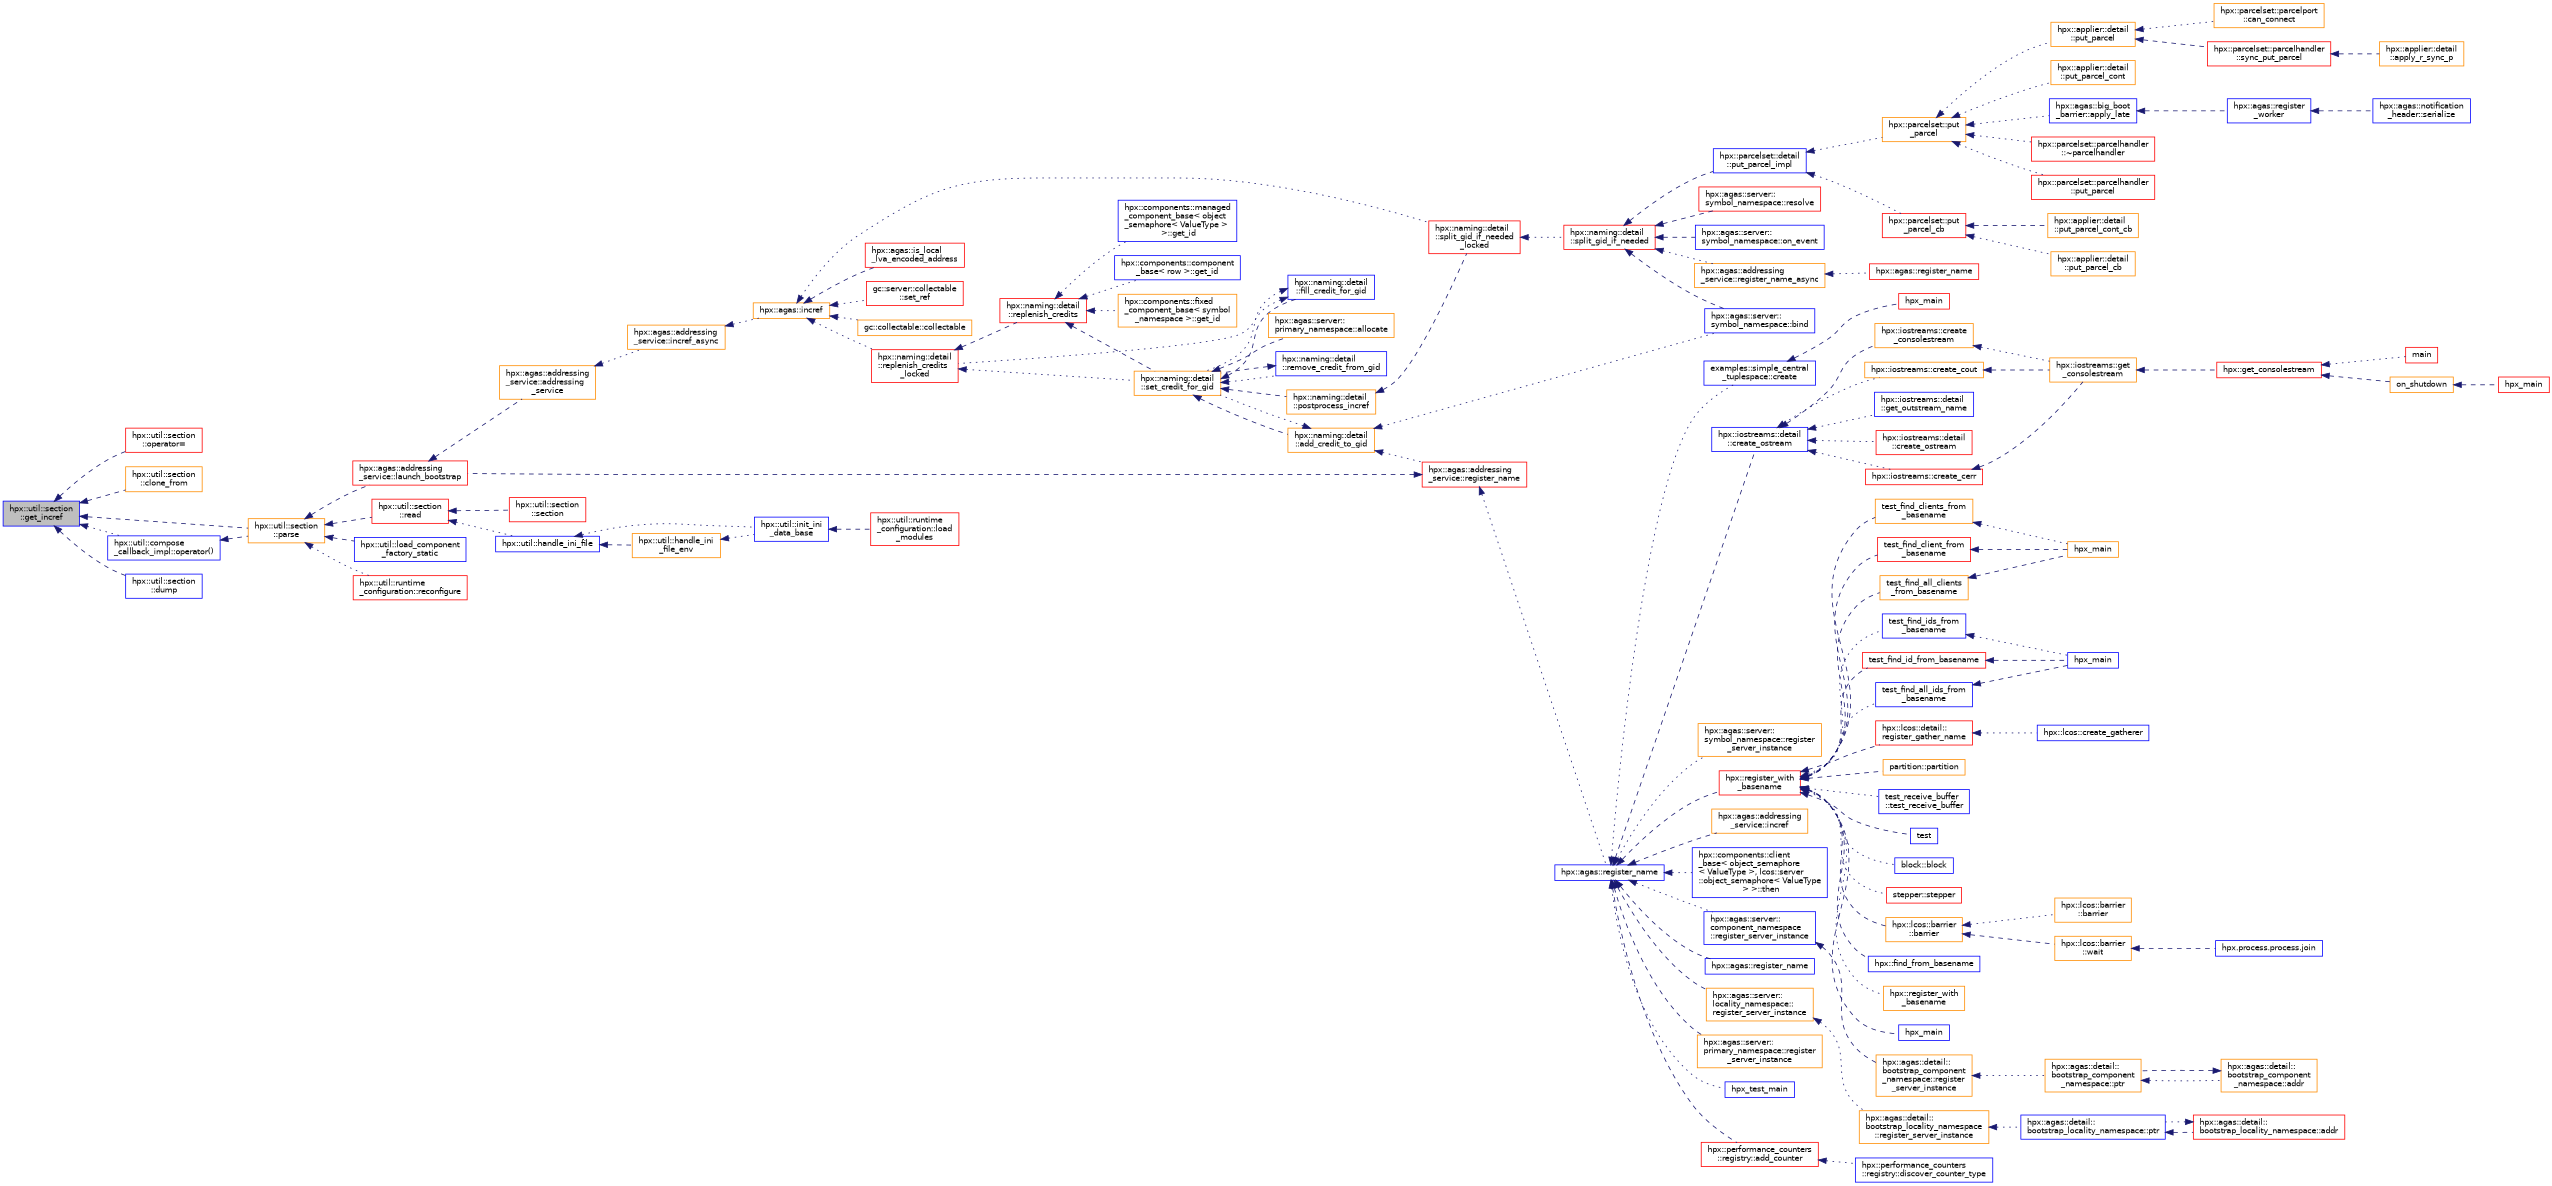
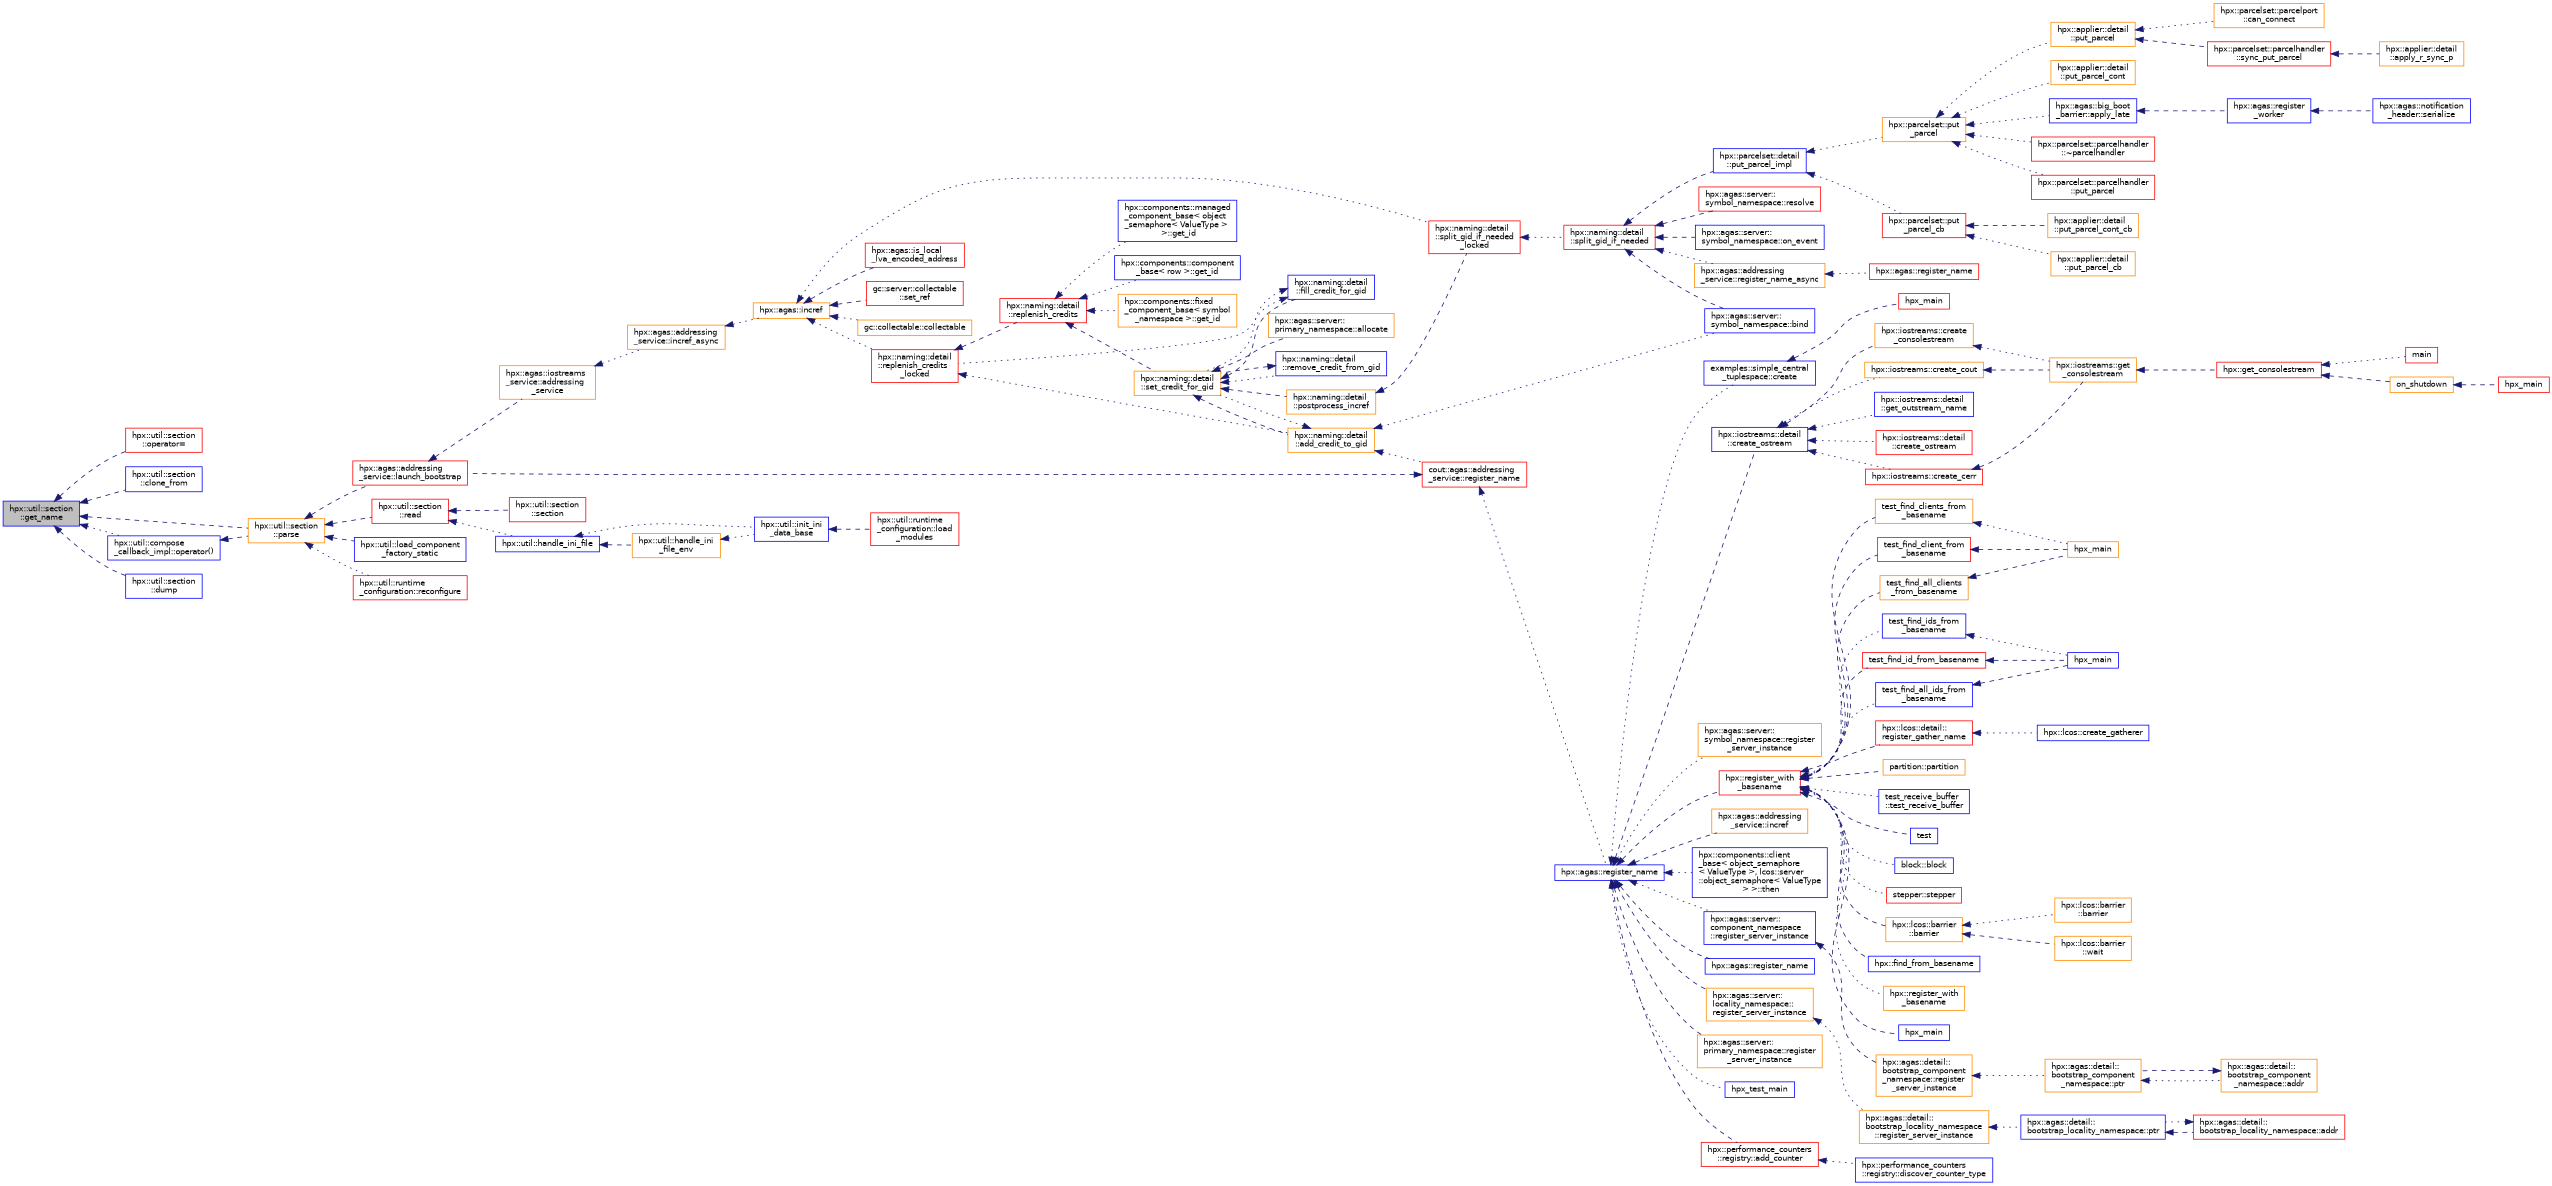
edge "gc::server::collectable ::set_ref" -> "hpx::agas::incref": style dotted -> dashed
edge "hpx::naming::detail ::set_credit_for_gid" -> "hpx::naming::detail ::replenish_credits _locked": now "hpx::naming::detail ::add_credit_to_gid" -> "hpx::naming::detail ::replenish_credits _locked"
node "hpx::agas::addressing _service::addressing _service": label "hpx::agas::addressing _service::addressing _service" -> "hpx::agas::iostreams _service::addressing _service"
node "hpx::agas::addressing _service::register_name": label "hpx::agas::addressing _service::register_name" -> "cout::agas::addressing _service::register_name"
node "hpx::util::section ::clone_from": color darkorange -> blue
node "hpx::util::section ::get_incref": label "hpx::util::section ::get_incref" -> "hpx::util::section ::get_name"
node "hpx.process.process.join": removed
